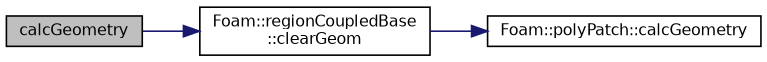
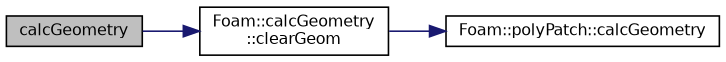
node "Foam::regionCoupledBase ::clearGeom": label "Foam::regionCoupledBase ::clearGeom" -> "Foam::calcGeometry ::clearGeom"
